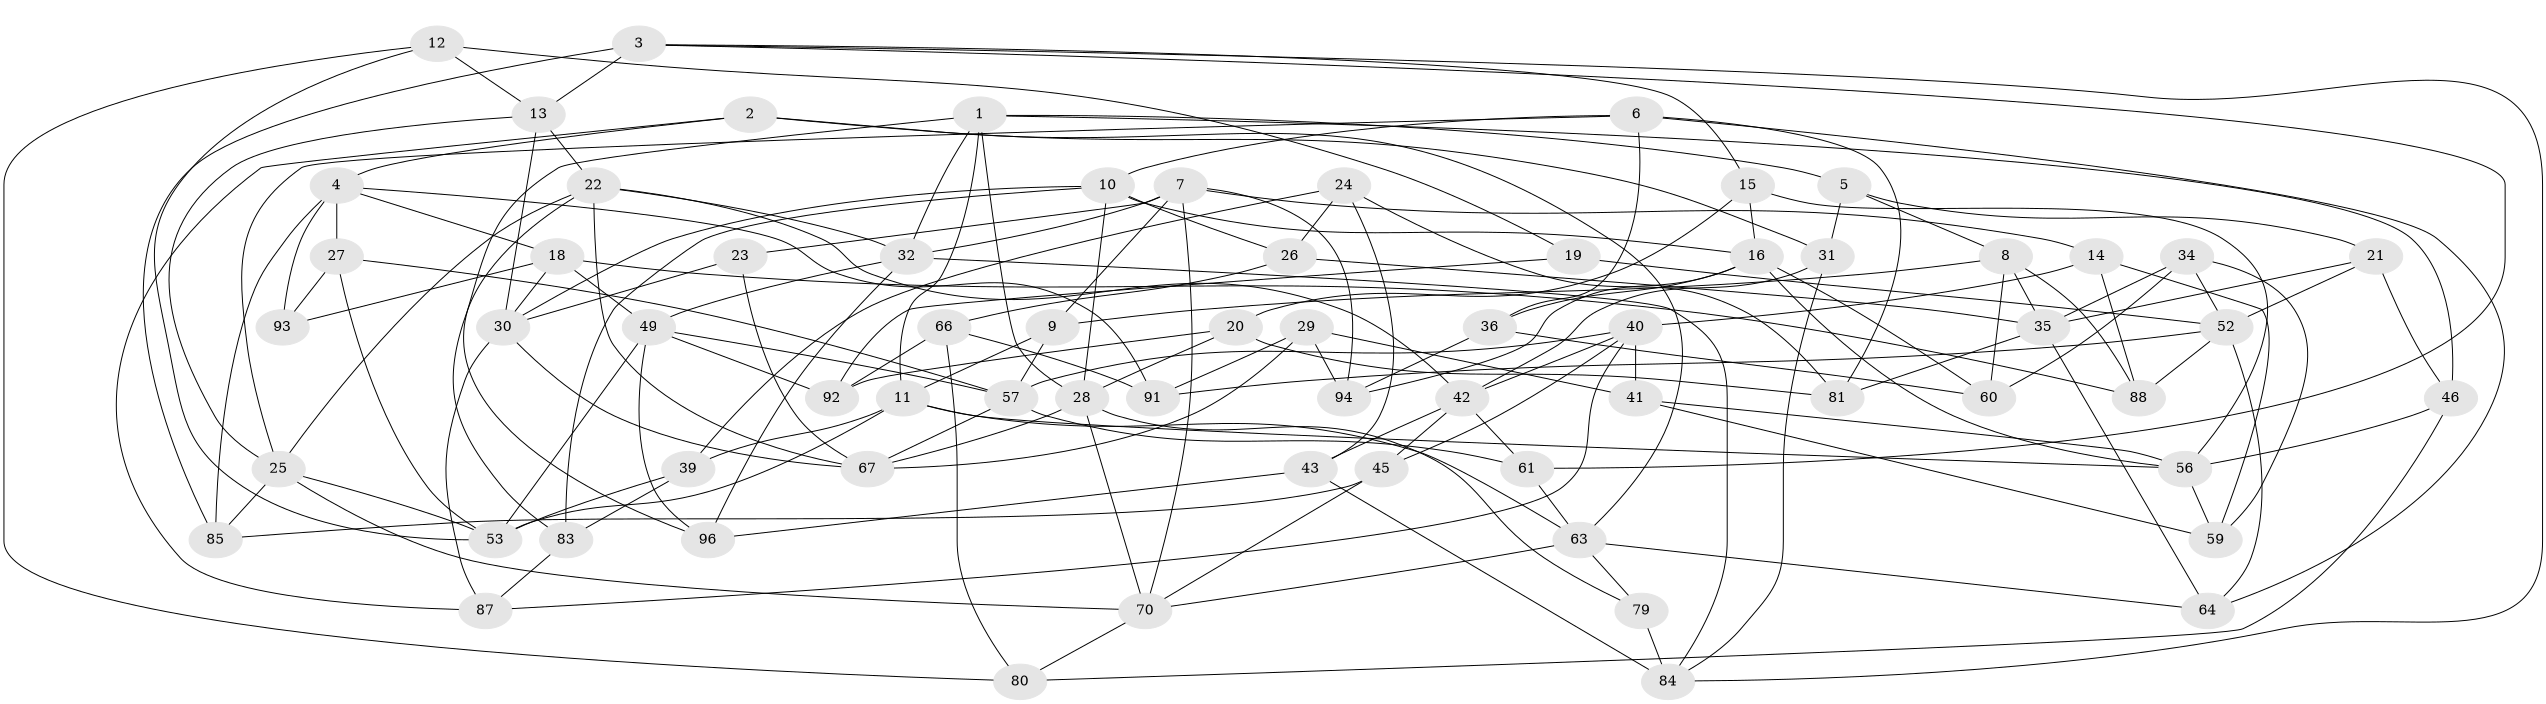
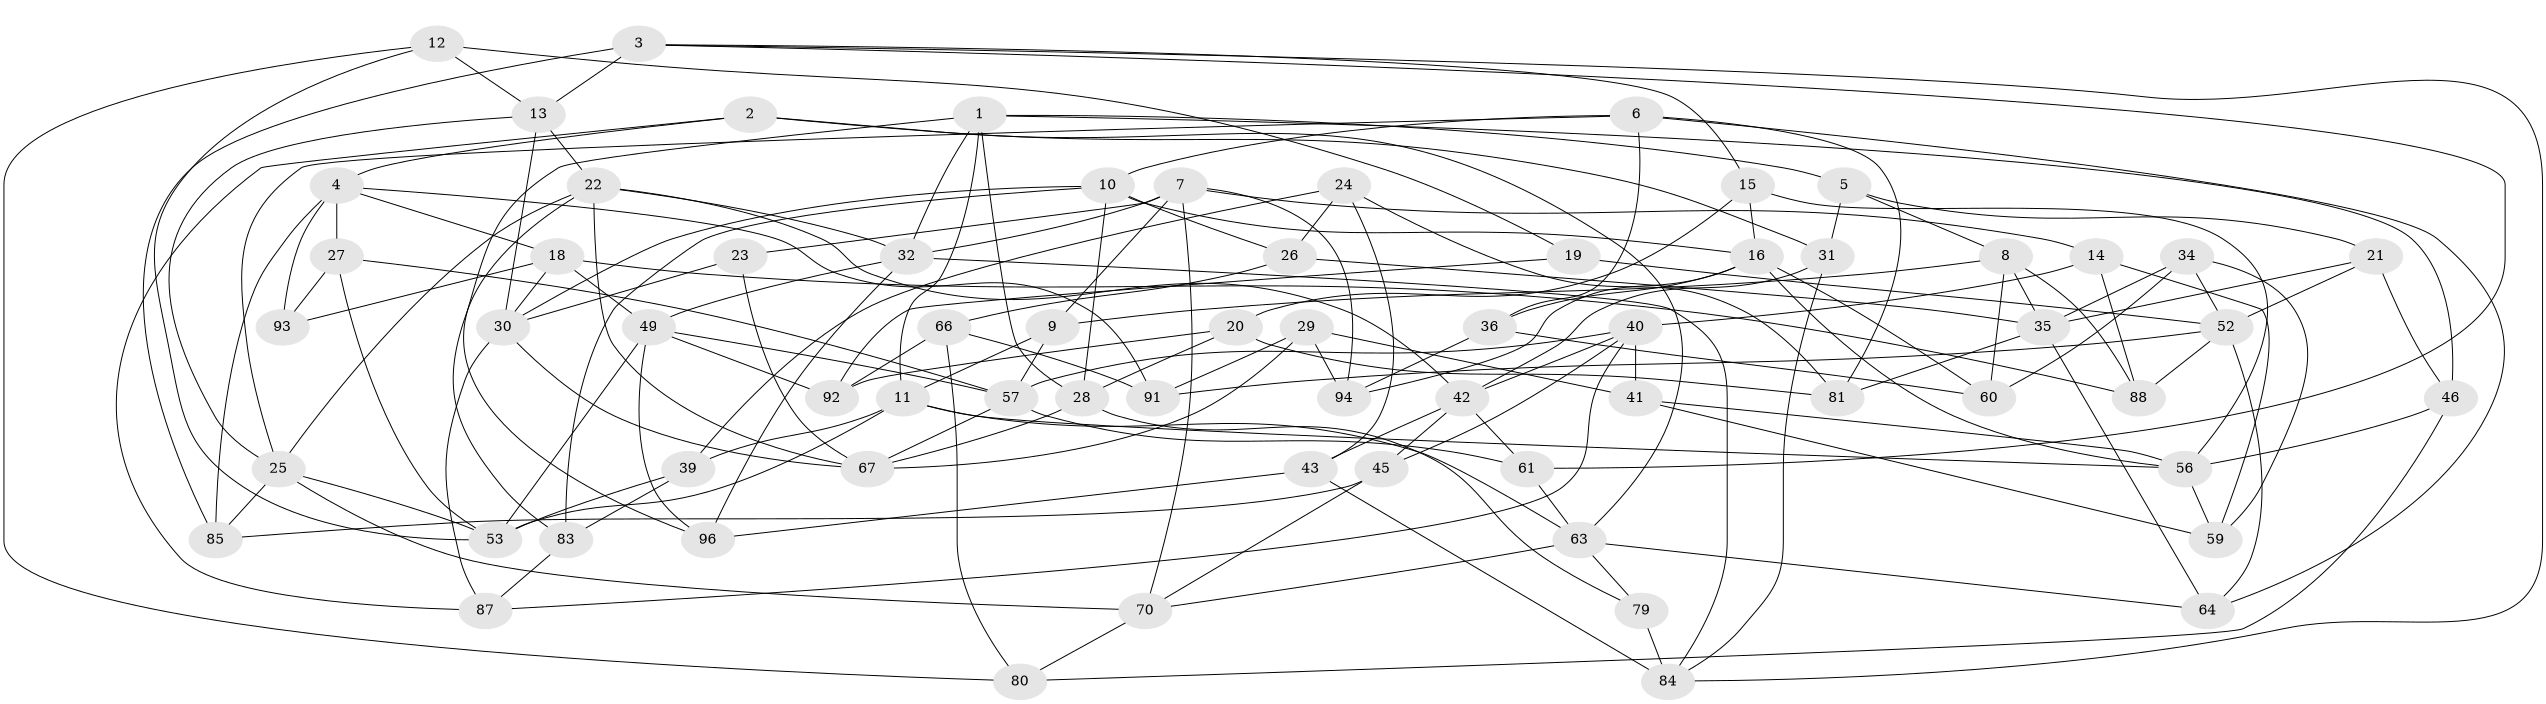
edge "28" -- "70": removed
